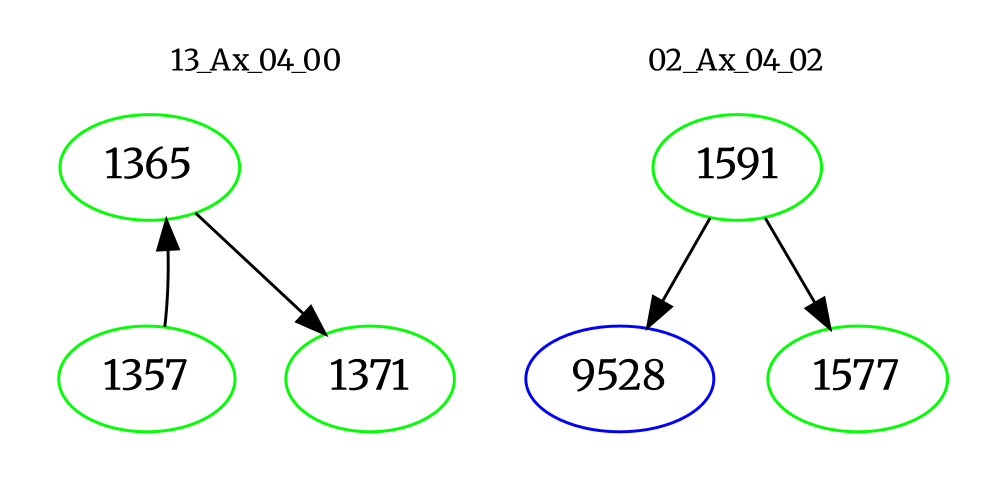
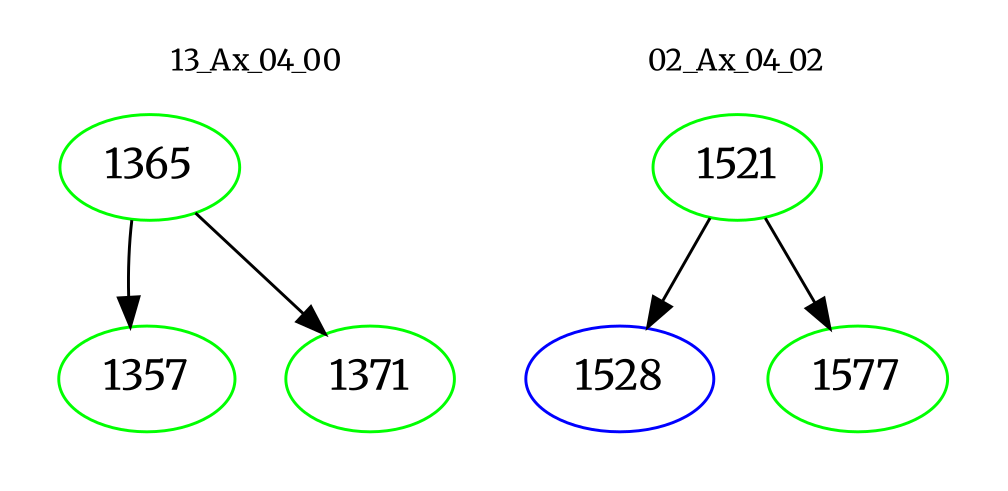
node "1591": label "1591" -> "1521"
edge "1357" -> "1365": reversed
node "9528": label "9528" -> "1528"
